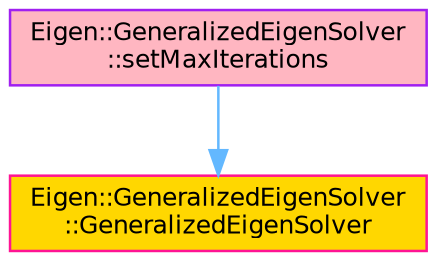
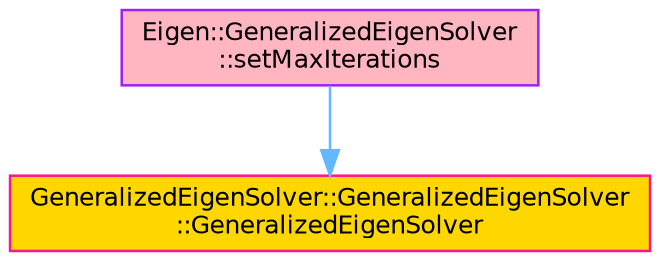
node "Eigen::GeneralizedEigenSolver ::GeneralizedEigenSolver": label "Eigen::GeneralizedEigenSolver ::GeneralizedEigenSolver" -> "GeneralizedEigenSolver::GeneralizedEigenSolver ::GeneralizedEigenSolver"
